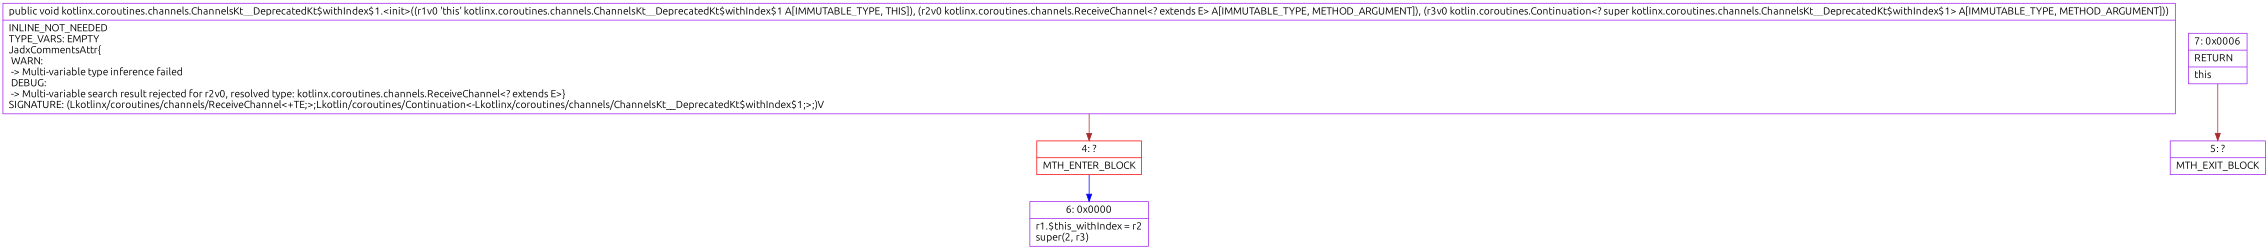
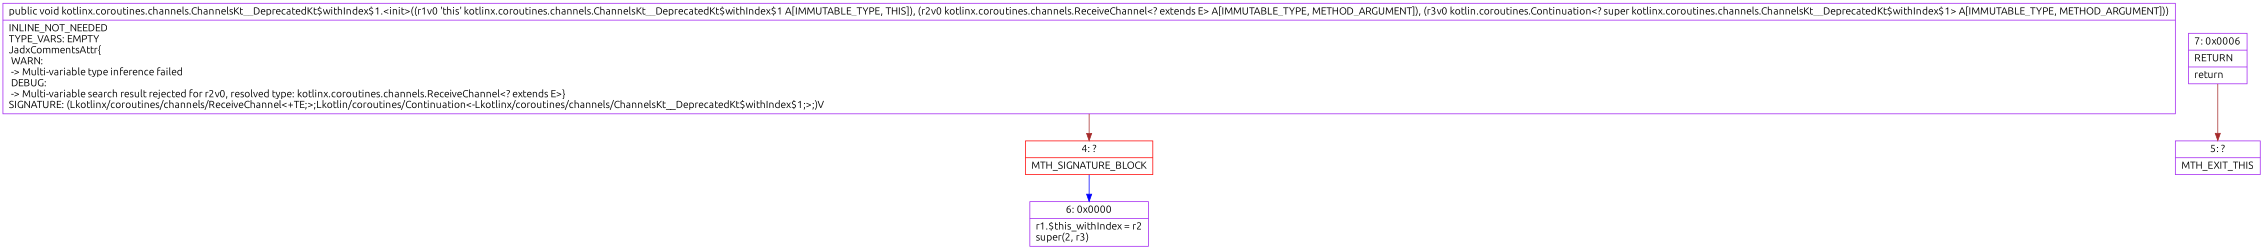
node "7: 0x0006": text "this" -> "return"
node "4: ?": text "MTH_ENTER_BLOCK" -> "MTH_SIGNATURE_BLOCK"
node "5: ?": text "MTH_EXIT_BLOCK" -> "MTH_EXIT_THIS"
